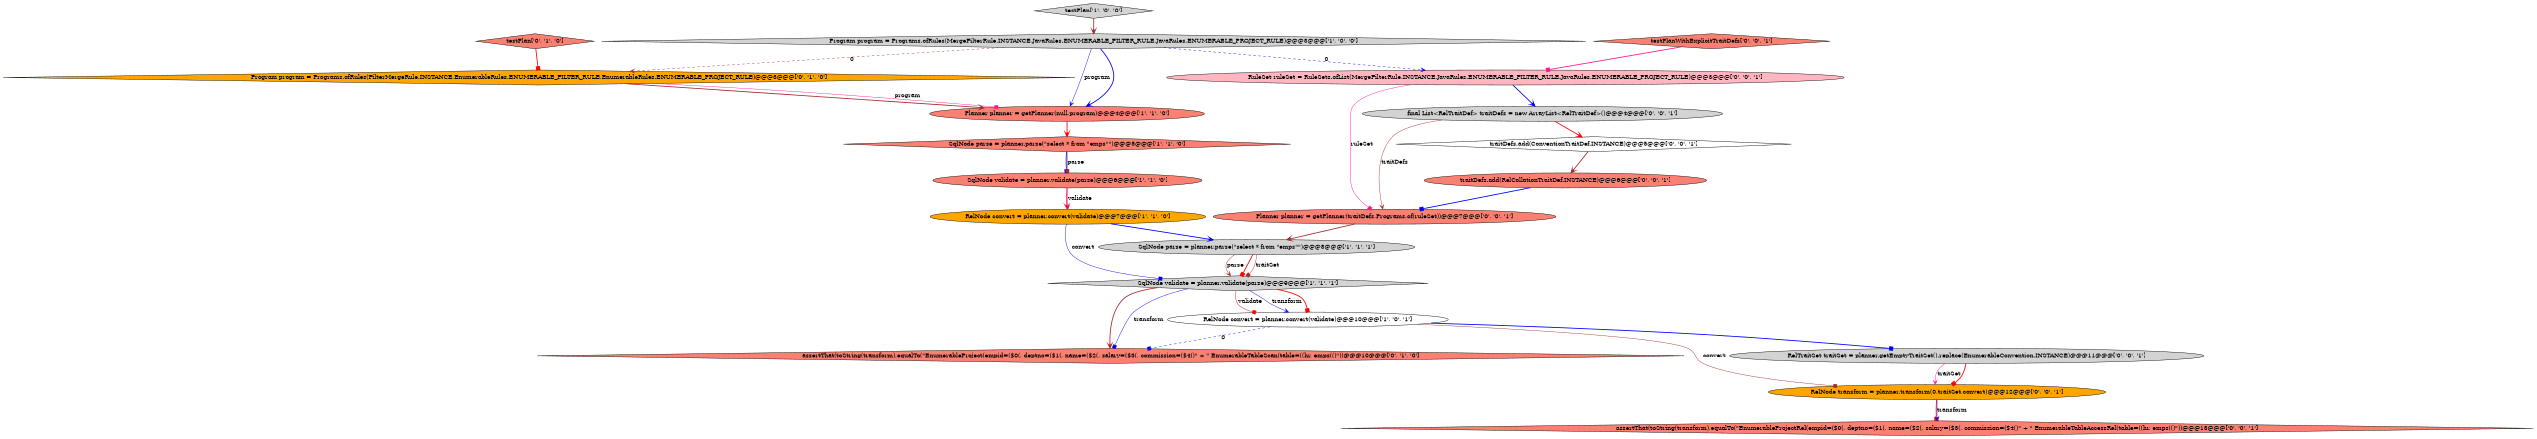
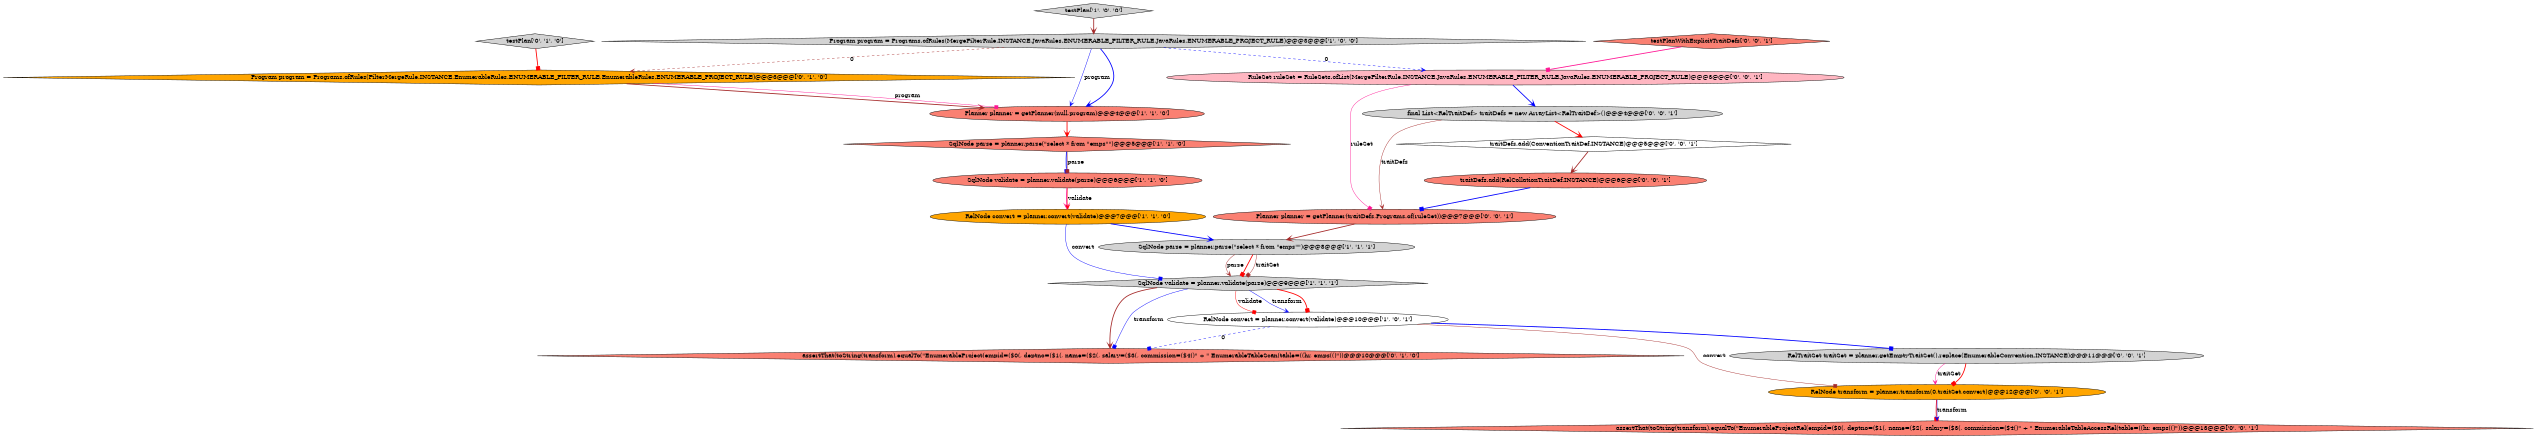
node "testPlan['0', '1', '0']": fillcolor salmon -> lightgrey
